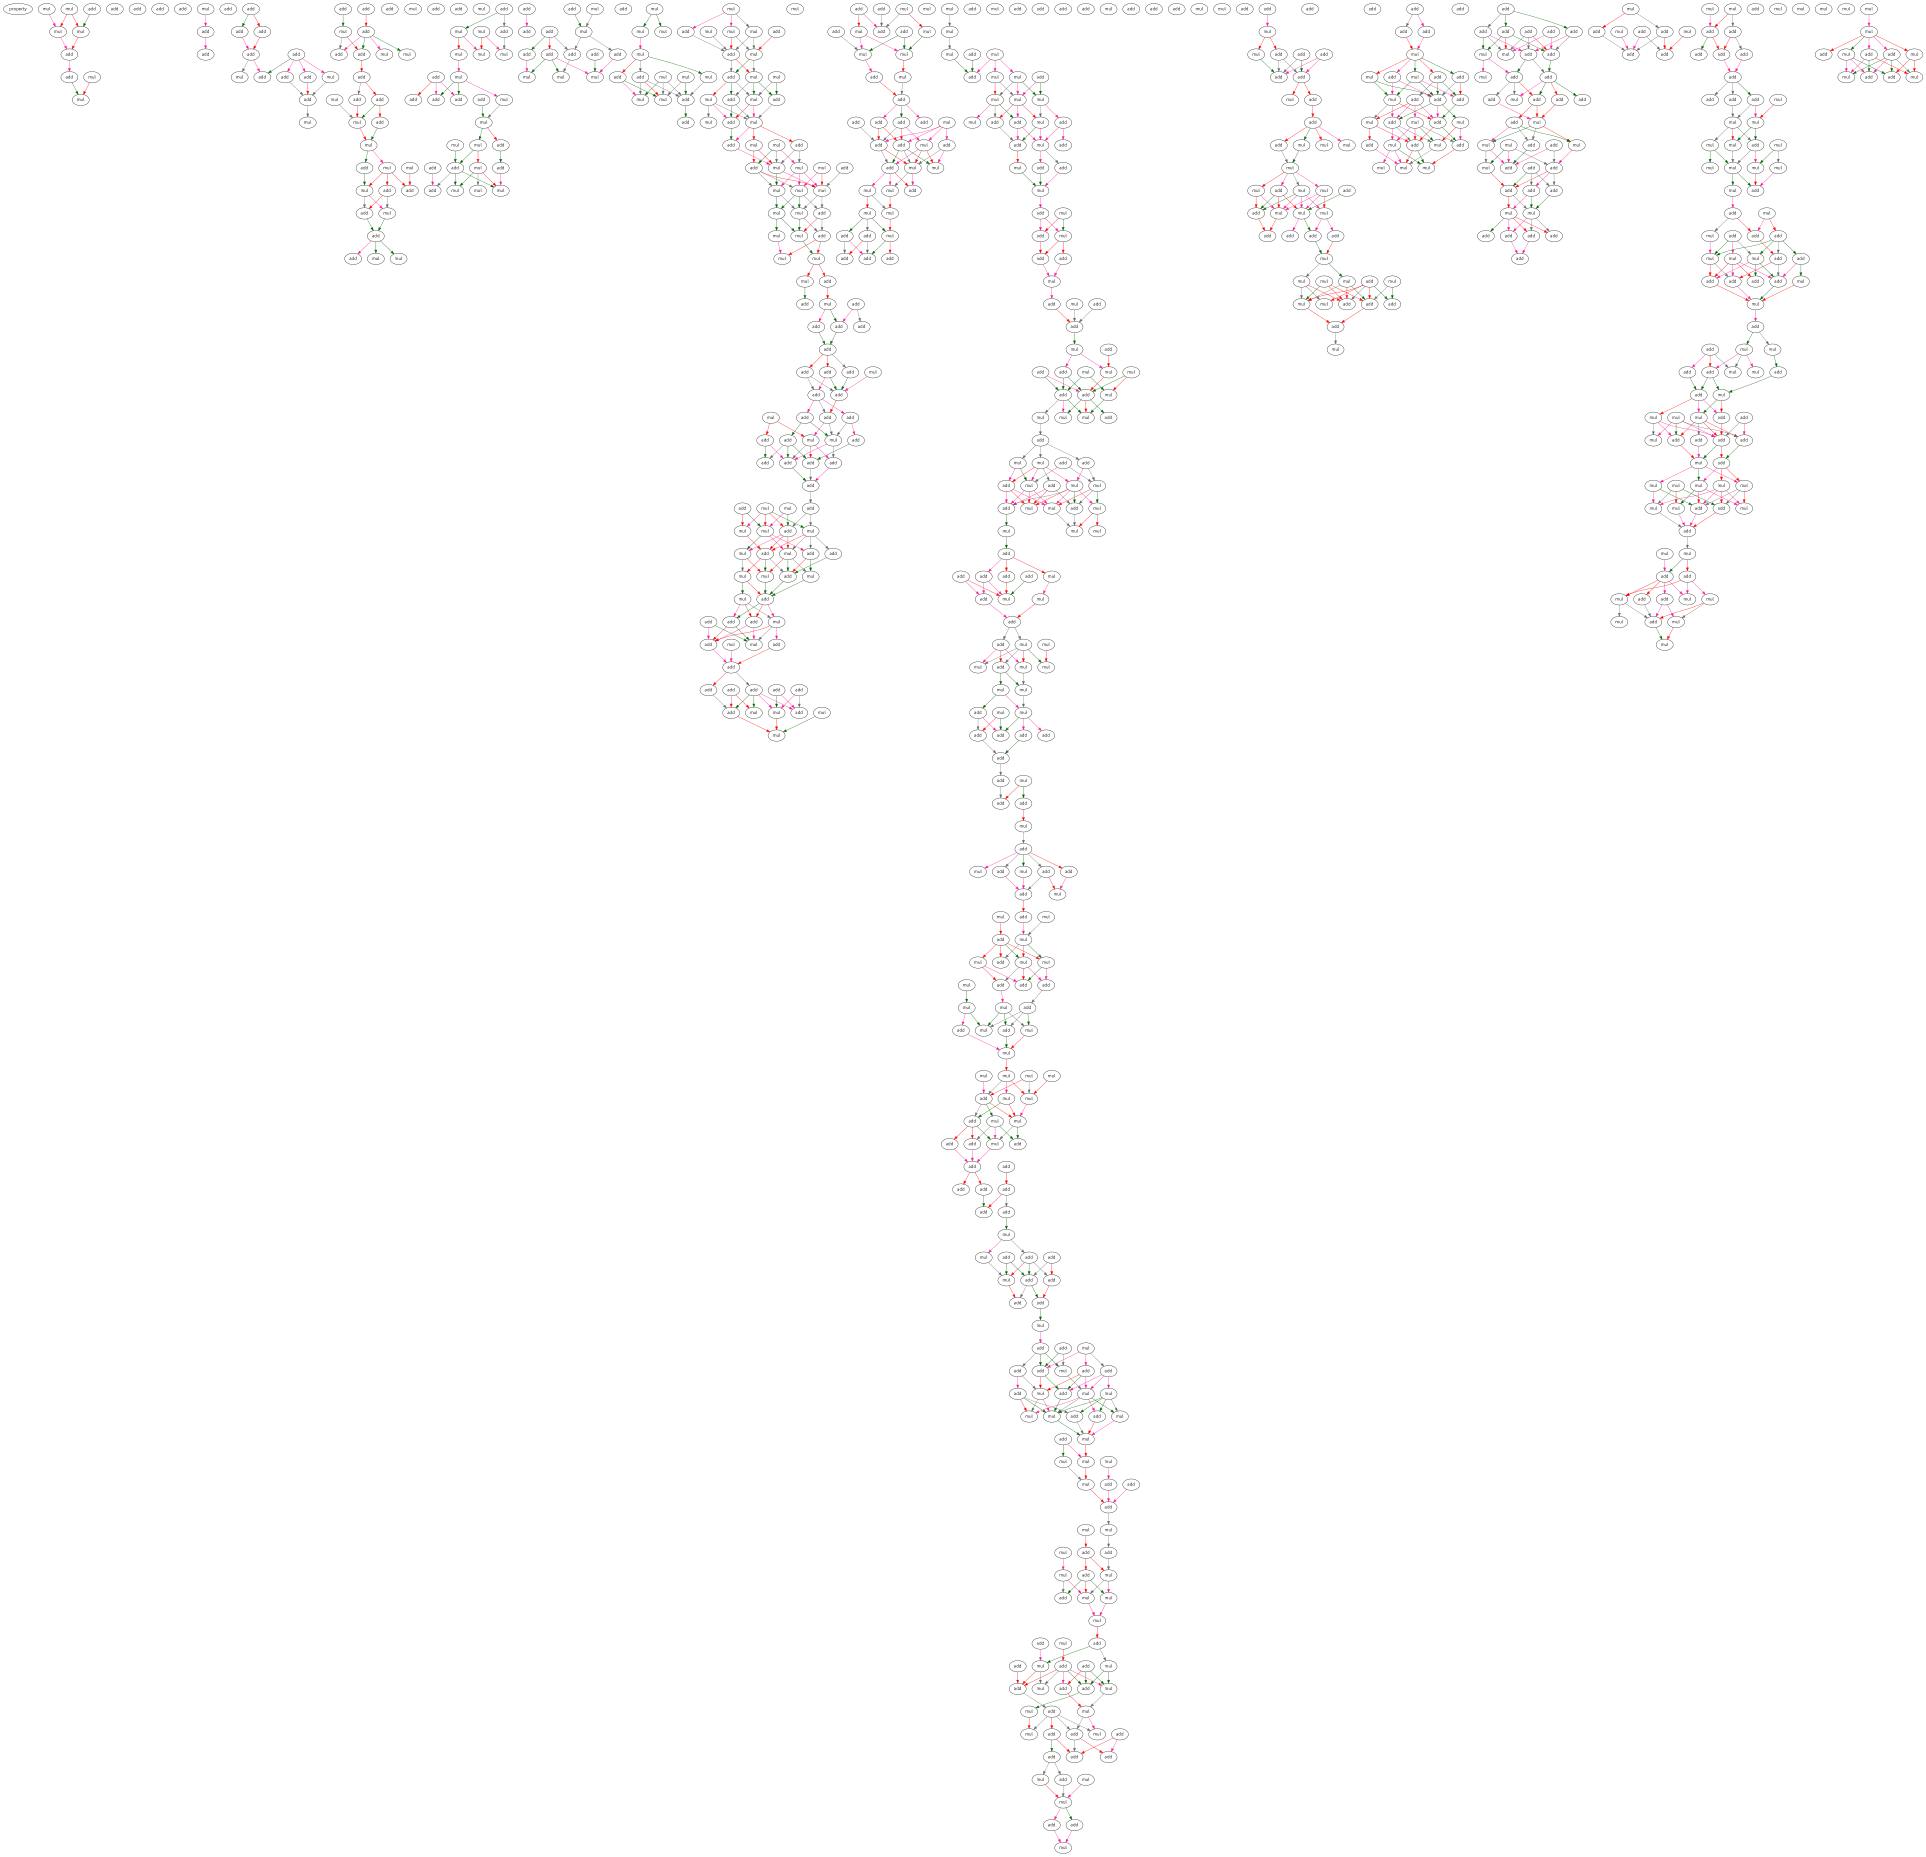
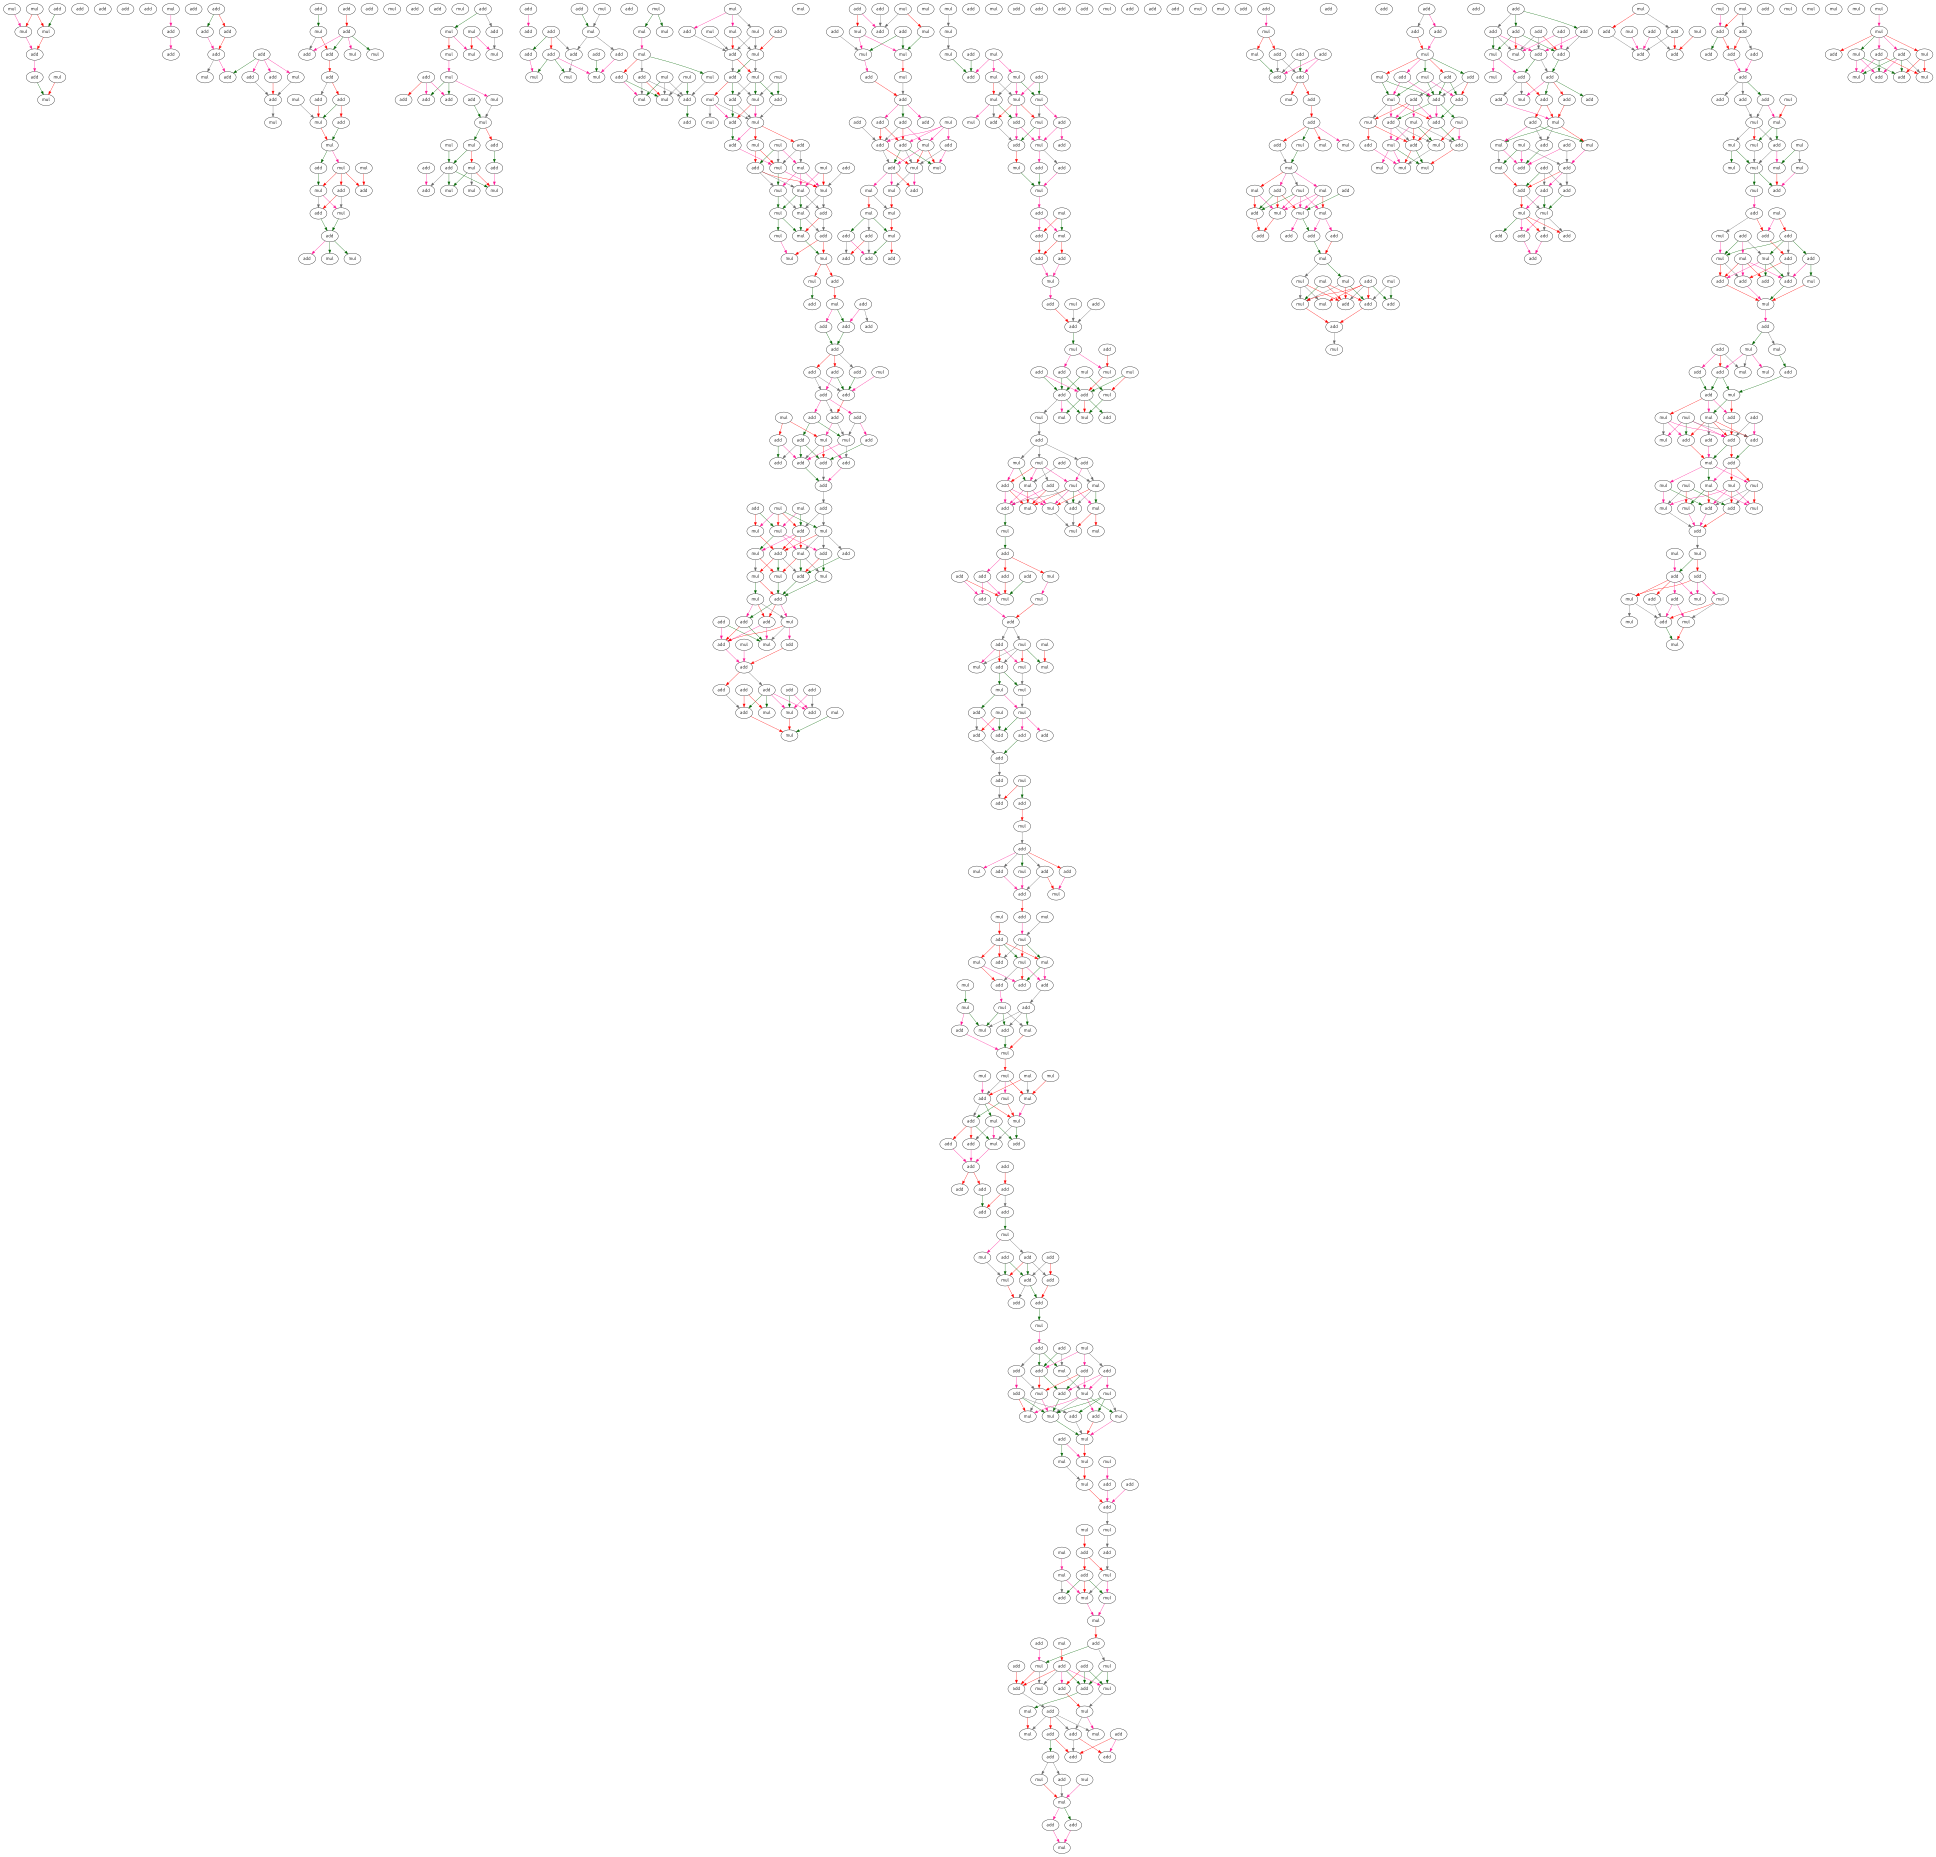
node "property": removed
